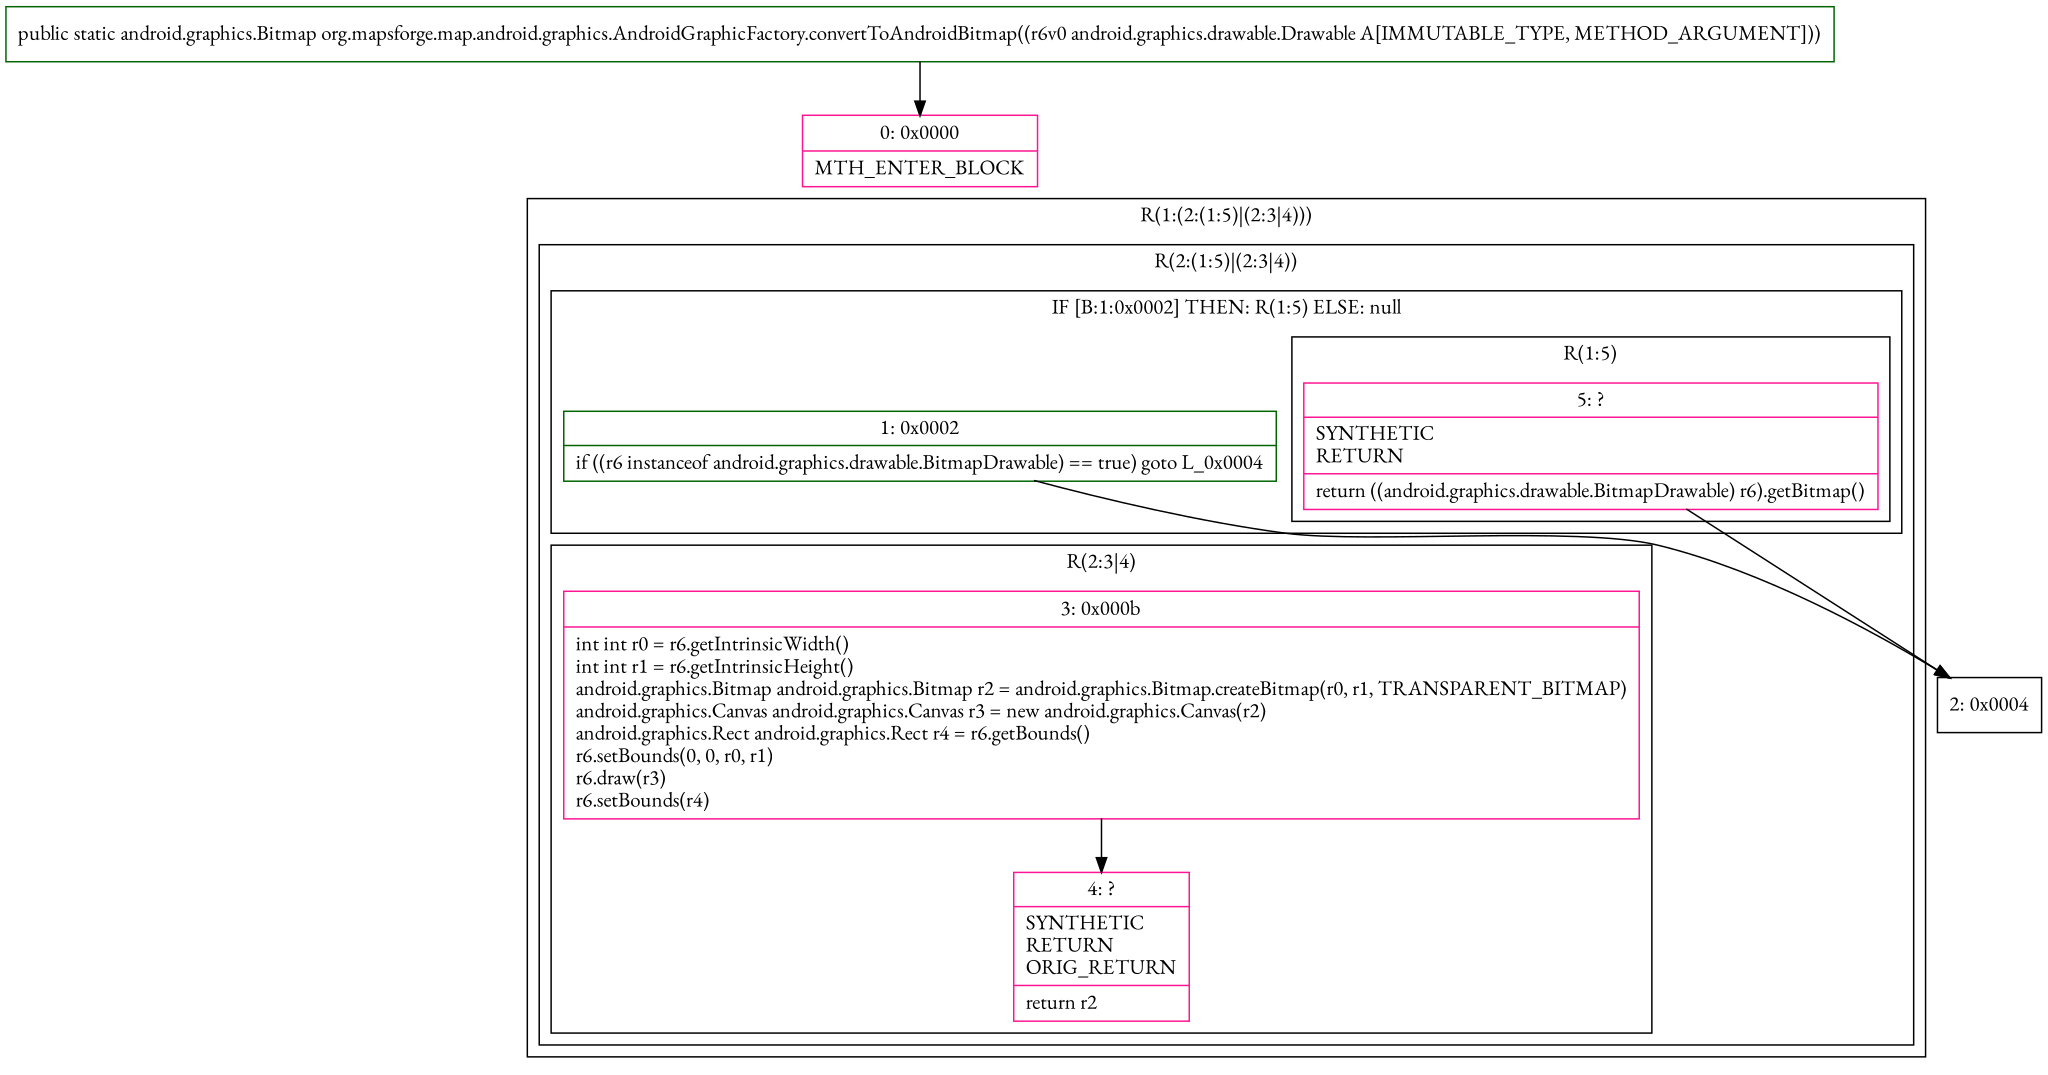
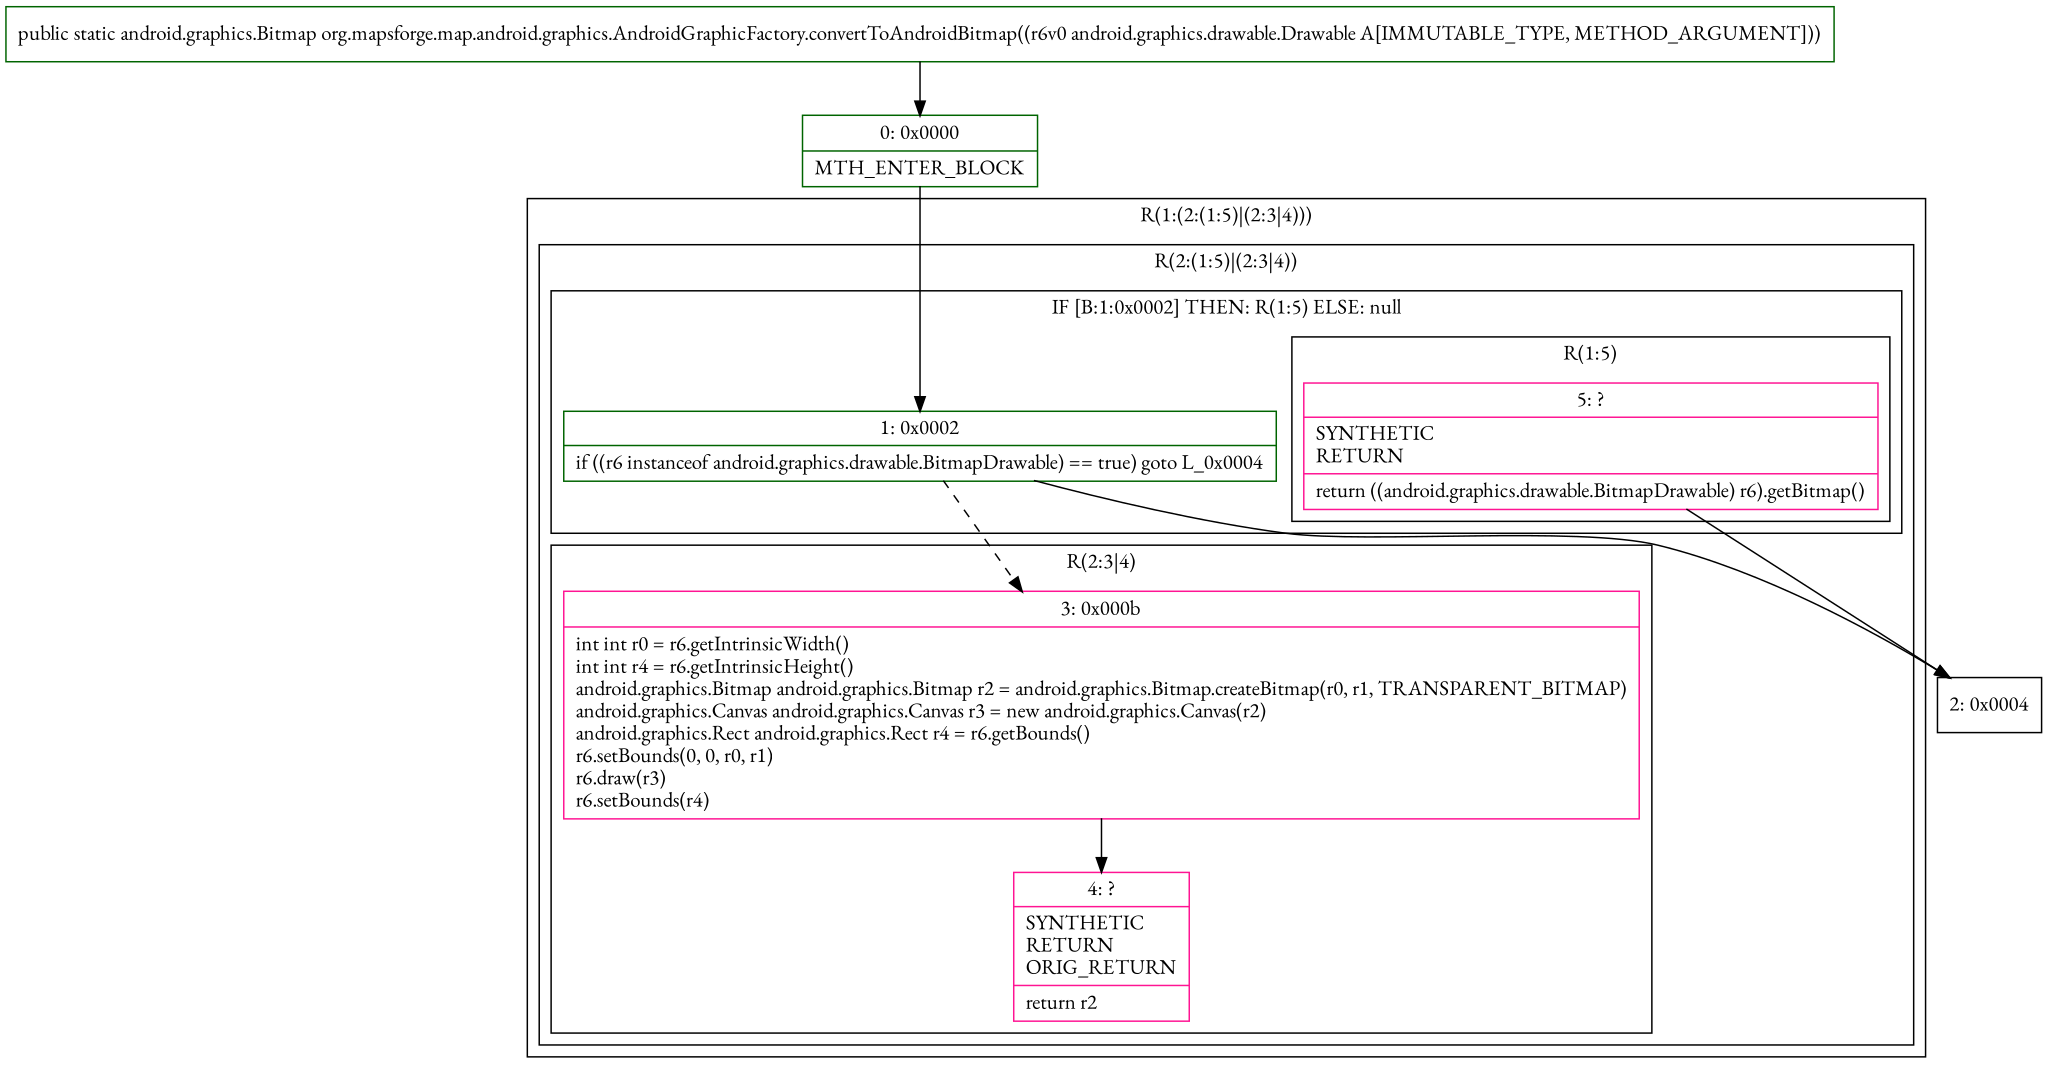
node "0: 0x0000": color deeppink -> darkgreen
edge "0: 0x0000" -> "1: 0x0002": added
edge "1: 0x0002" -> "3: 0x000b": added
node "3: 0x000b": text "int int r1 = r6.getIntrinsicHeight()" -> "int int r4 = r6.getIntrinsicHeight()"
